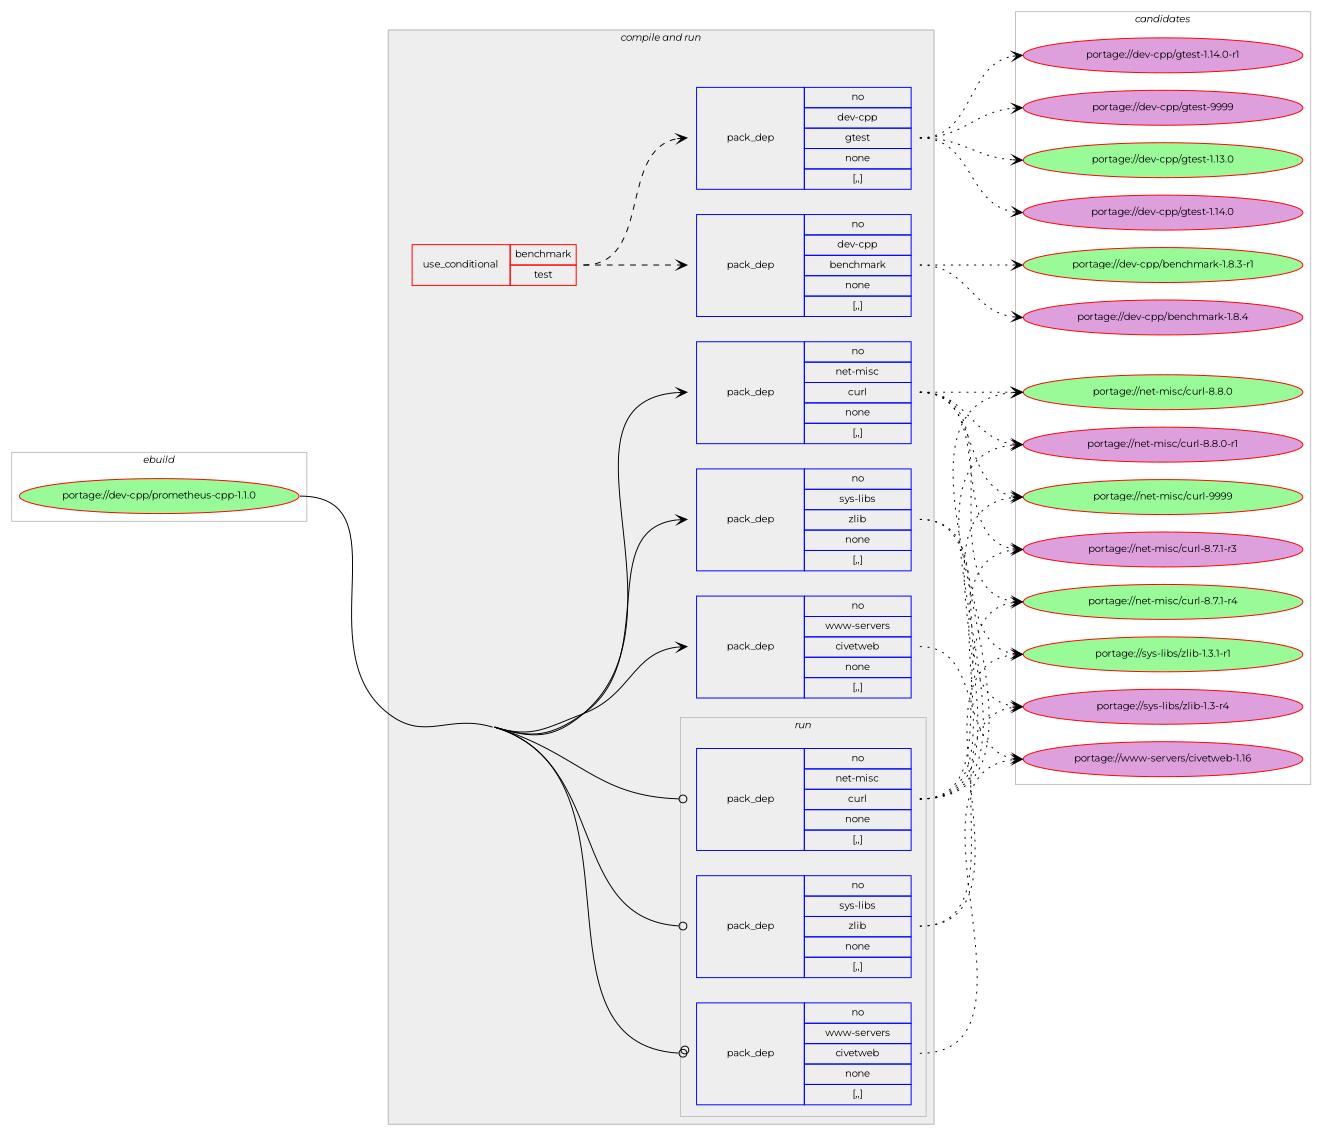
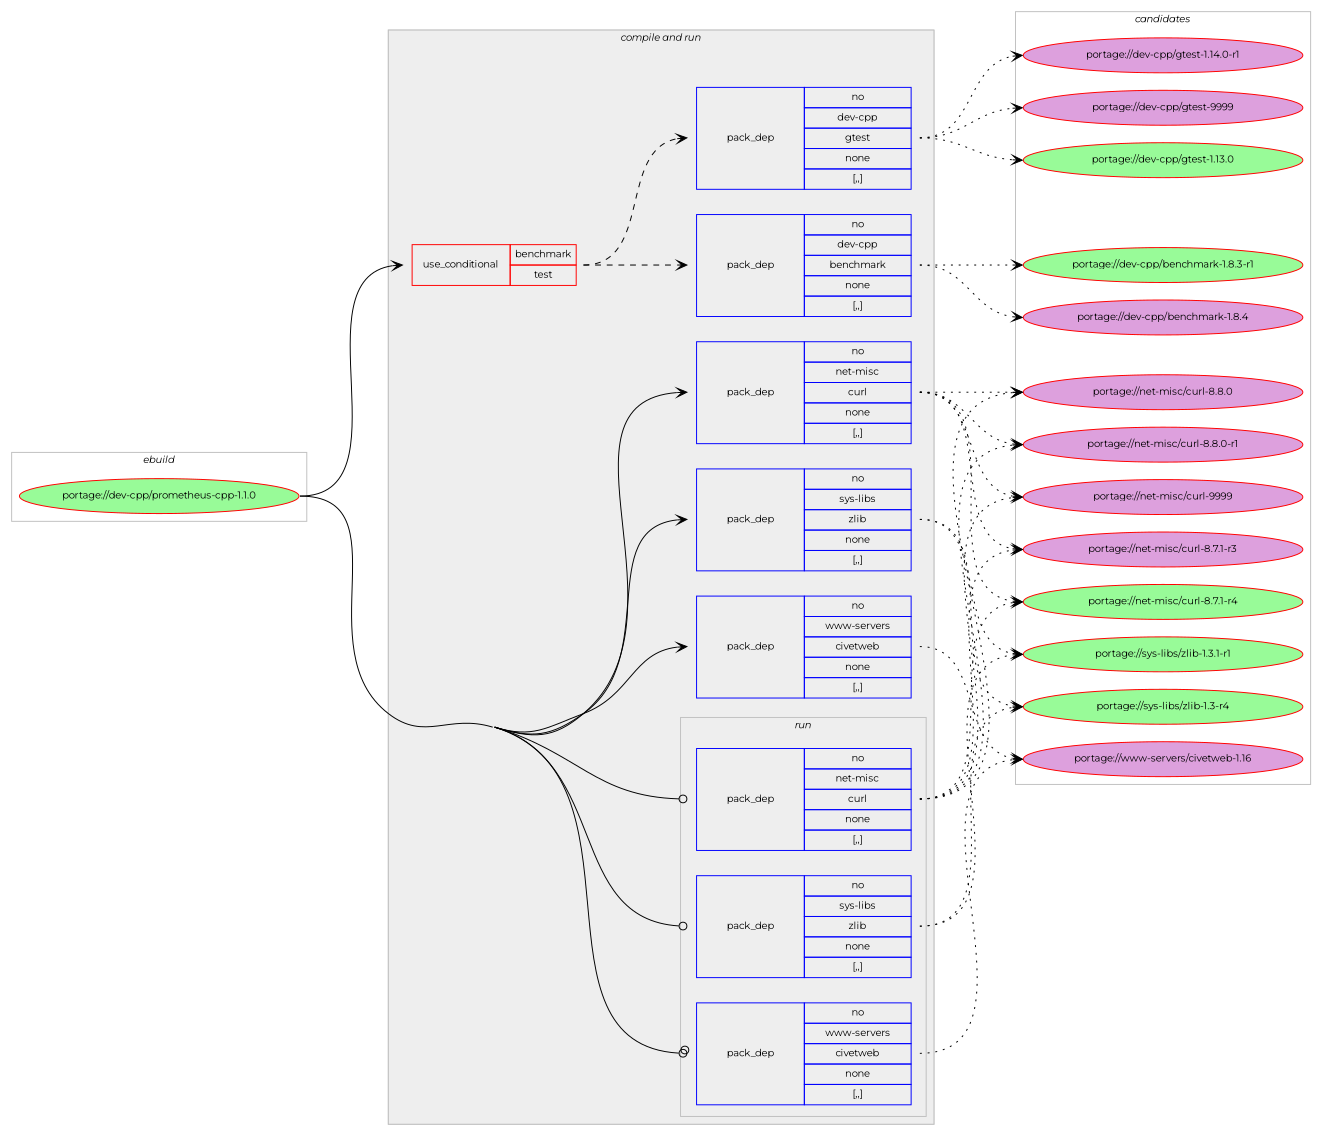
node "portage://dev-cpp/gtest-1.14.0": removed
edge "portage://dev-cpp/prometheus-cpp-1.1.0" -> "use_conditional": added
node "portage://net-misc/curl-8.8.0": fillcolor palegreen -> plum
node "portage://net-misc/curl-9999": fillcolor palegreen -> plum
node "portage://sys-libs/zlib-1.3-r4": fillcolor plum -> palegreen
